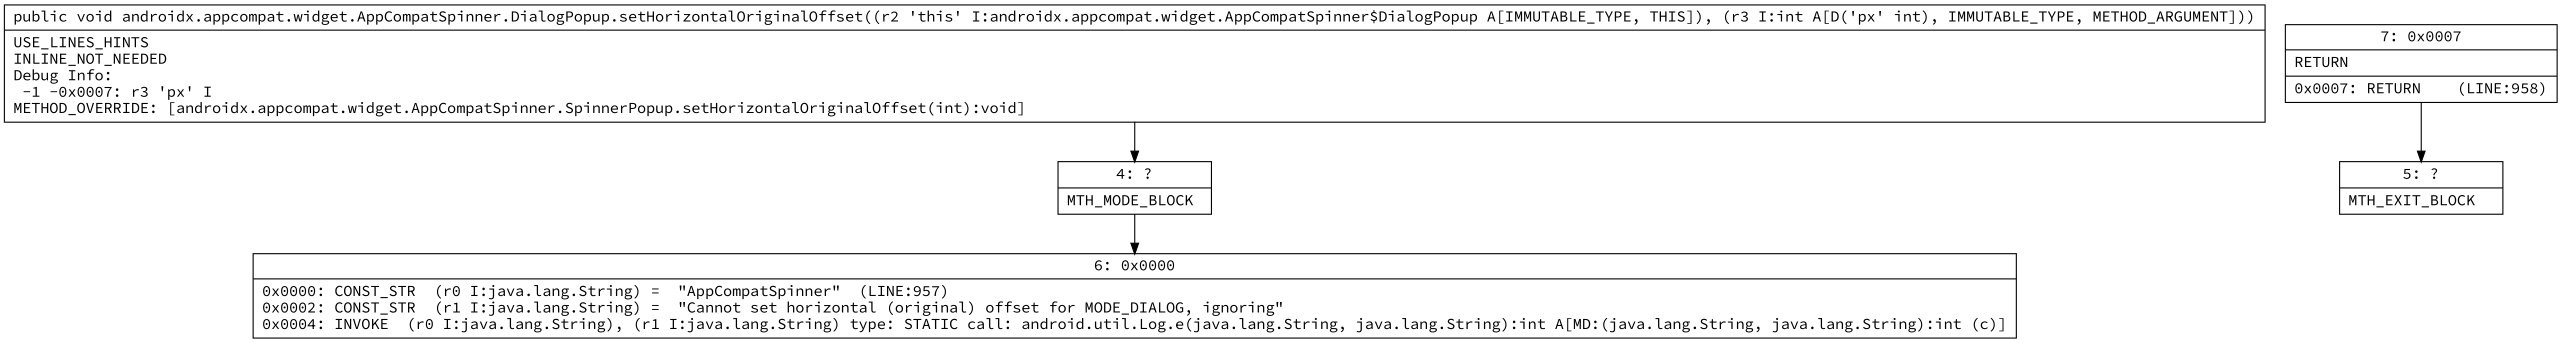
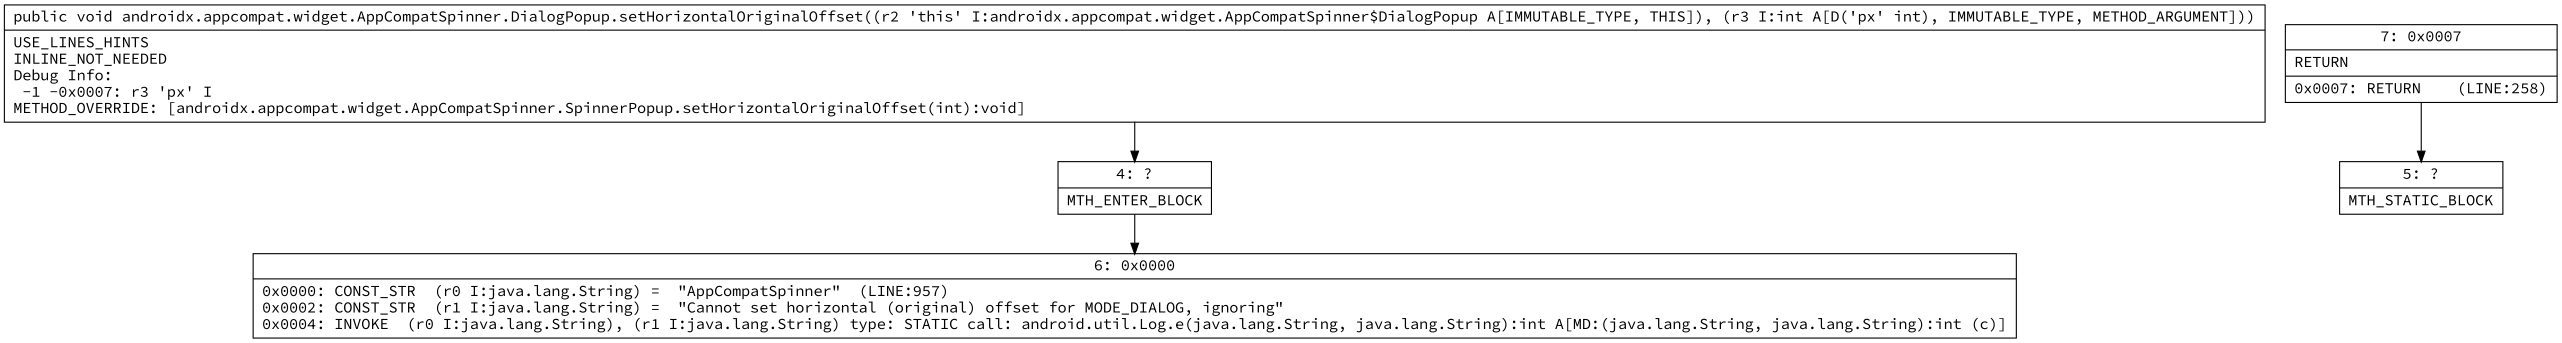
node "7: 0x0007": text "0x0007: RETURN    (LINE:958)" -> "0x0007: RETURN    (LINE:258)"
node "4: ?": text "MTH_MODE_BLOCK" -> "MTH_ENTER_BLOCK"
node "5: ?": text "MTH_EXIT_BLOCK" -> "MTH_STATIC_BLOCK"
